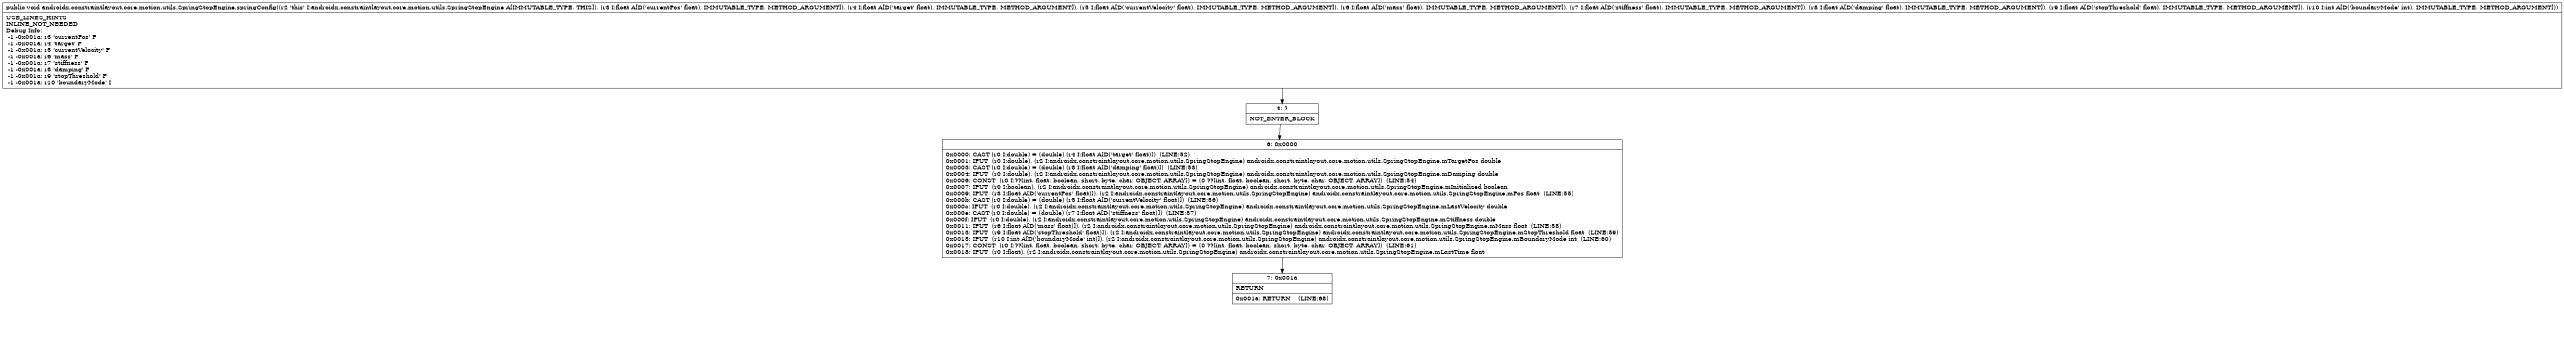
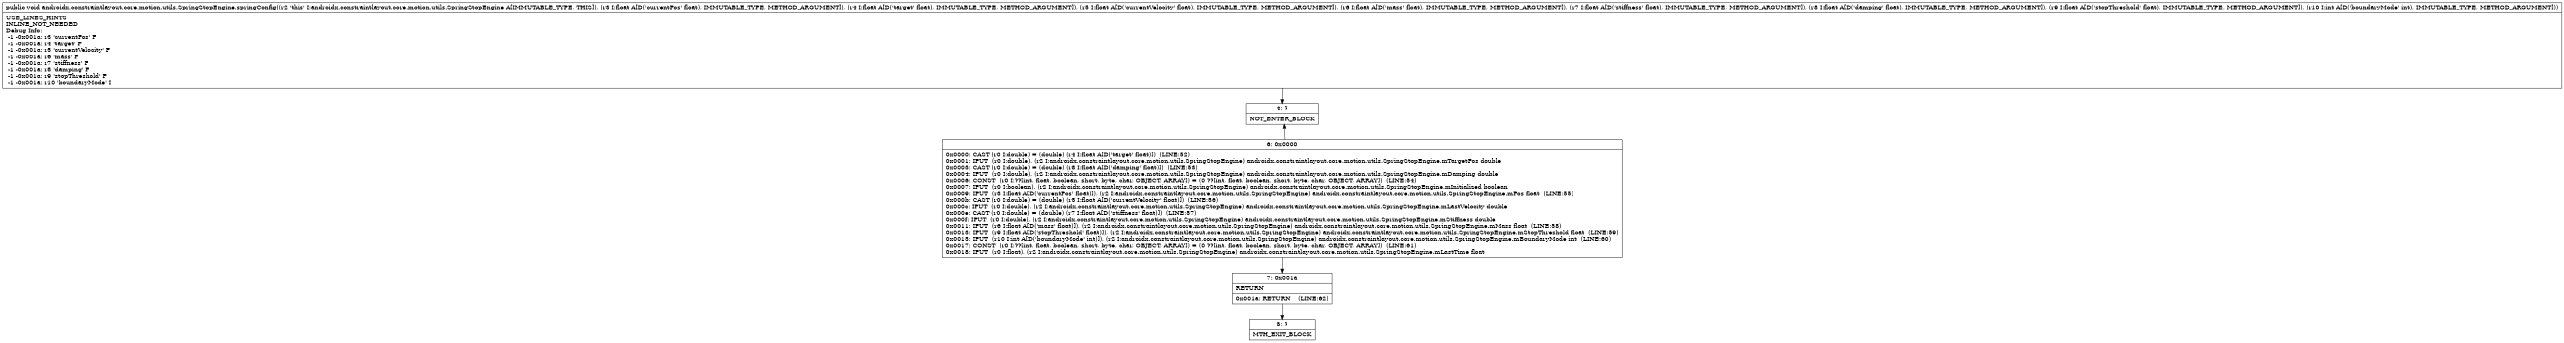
edge "4: ?" -> "6: 0x0000": reversed
node "7: 0x001a": text "0x001a: RETURN    (LINE:68)" -> "0x001a: RETURN    (LINE:62)"
node "5: ?": added
